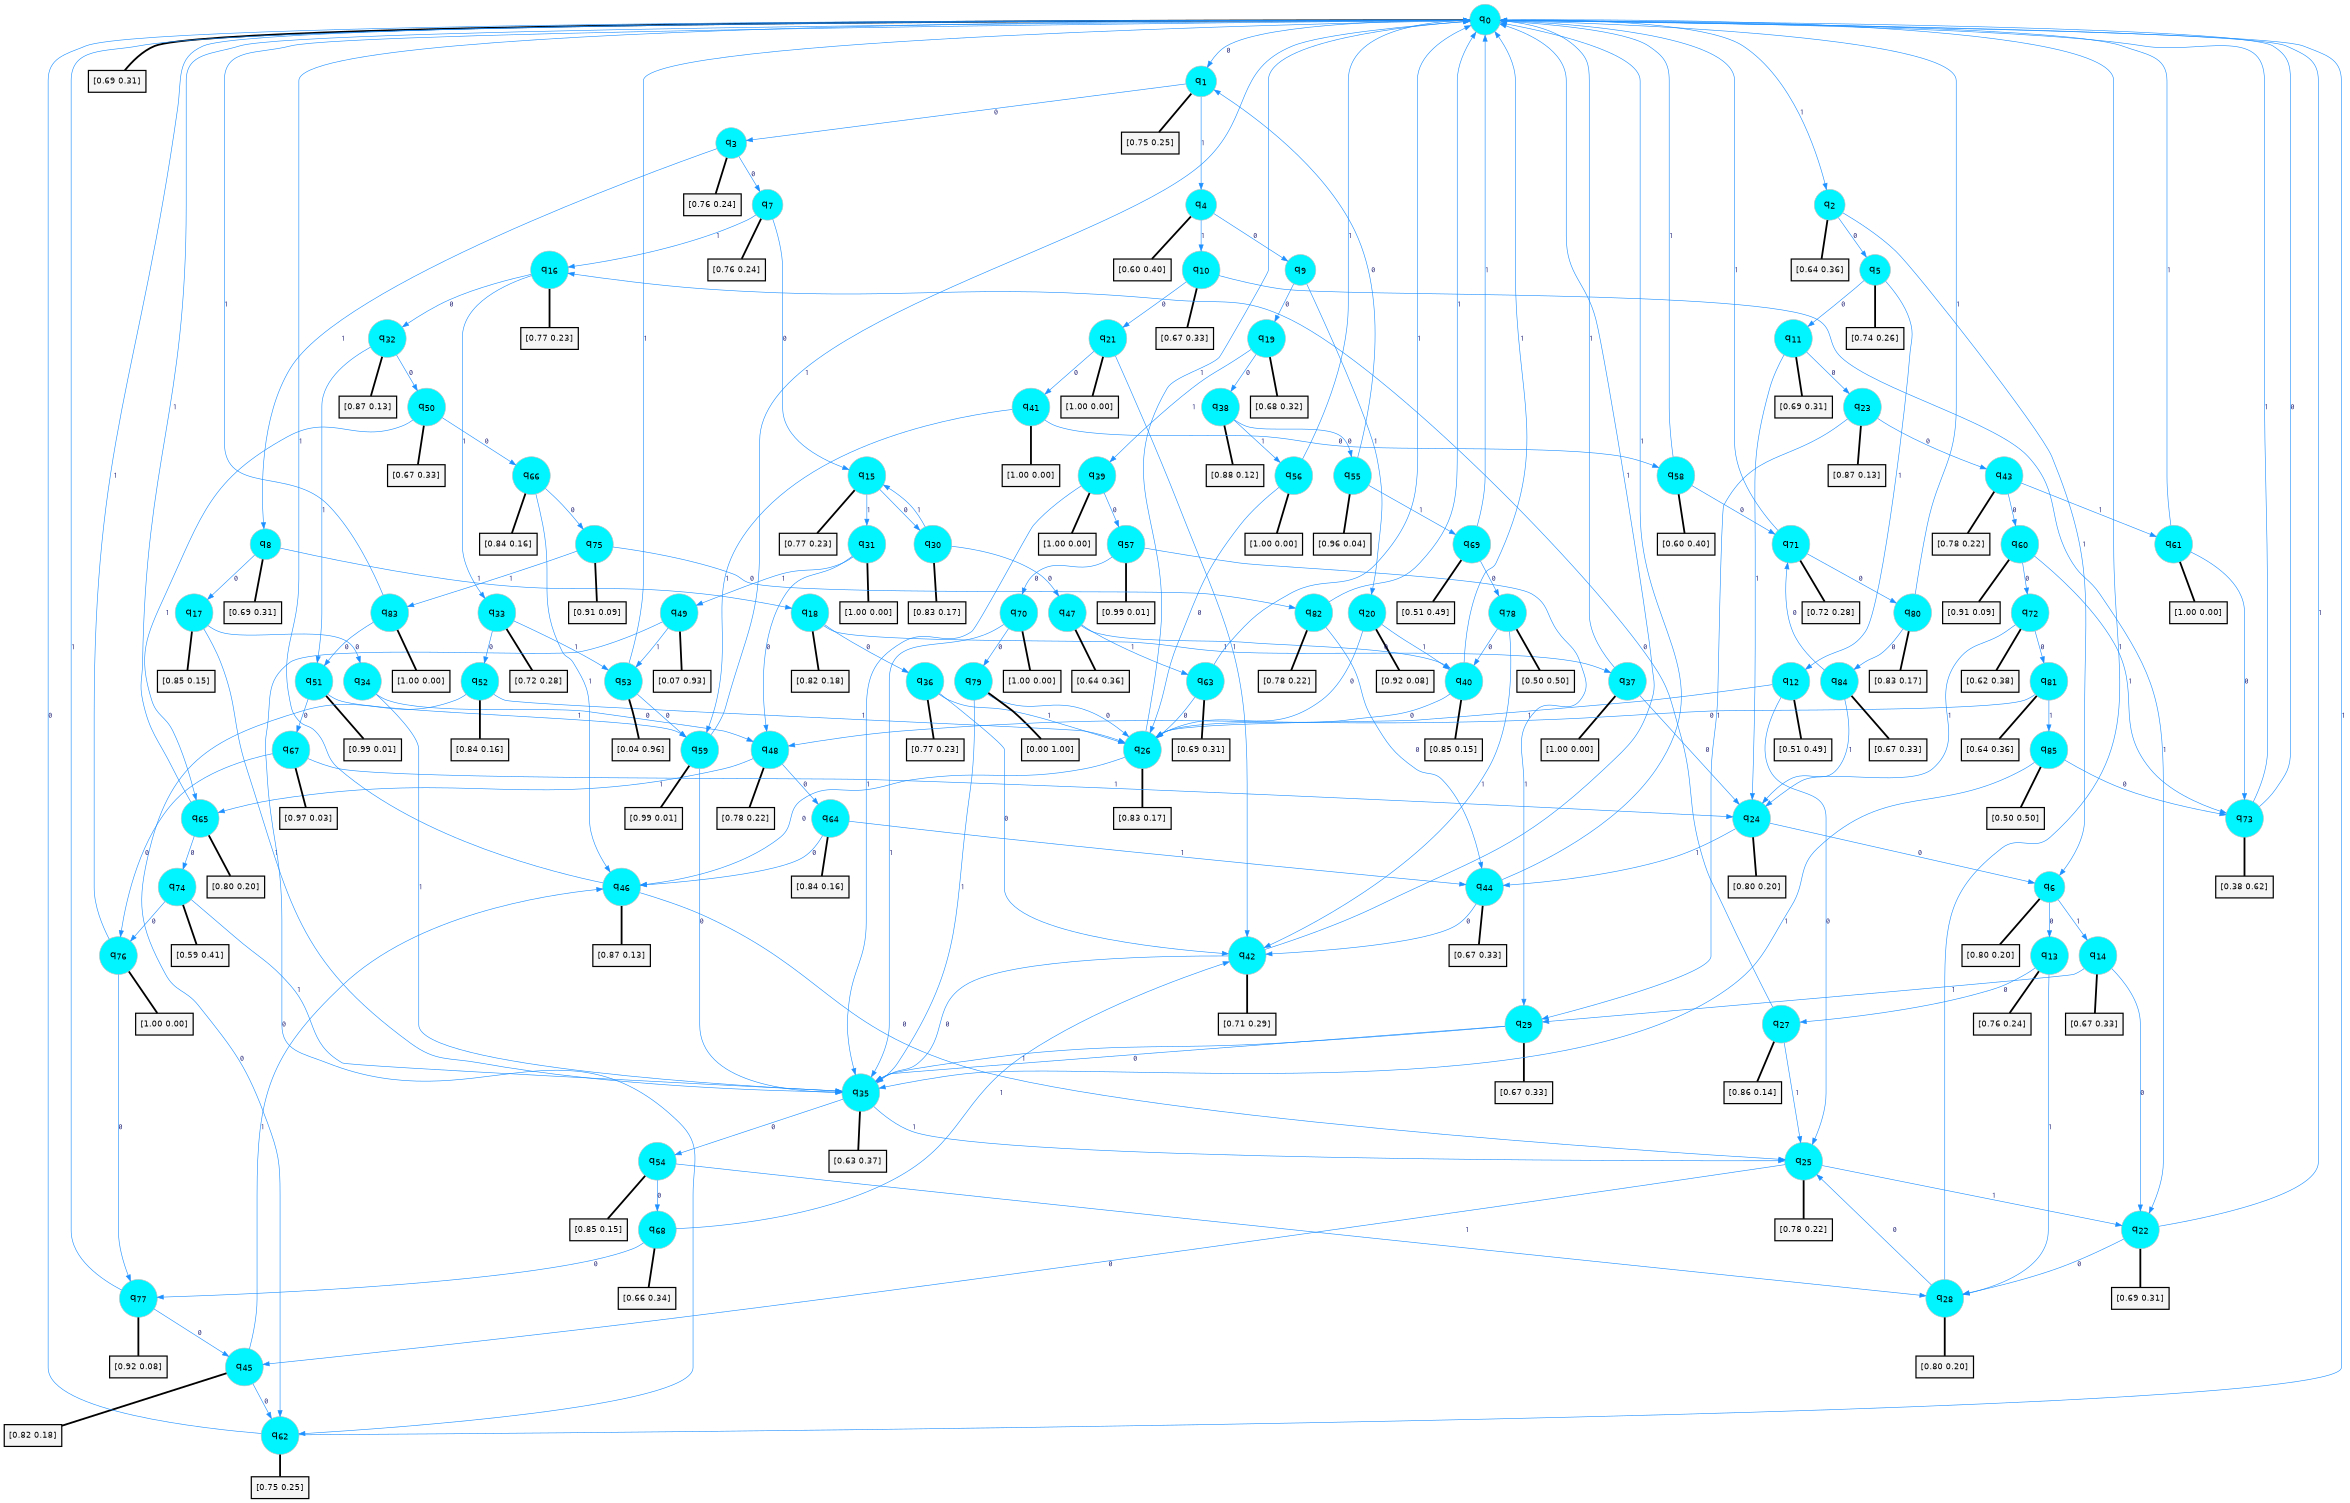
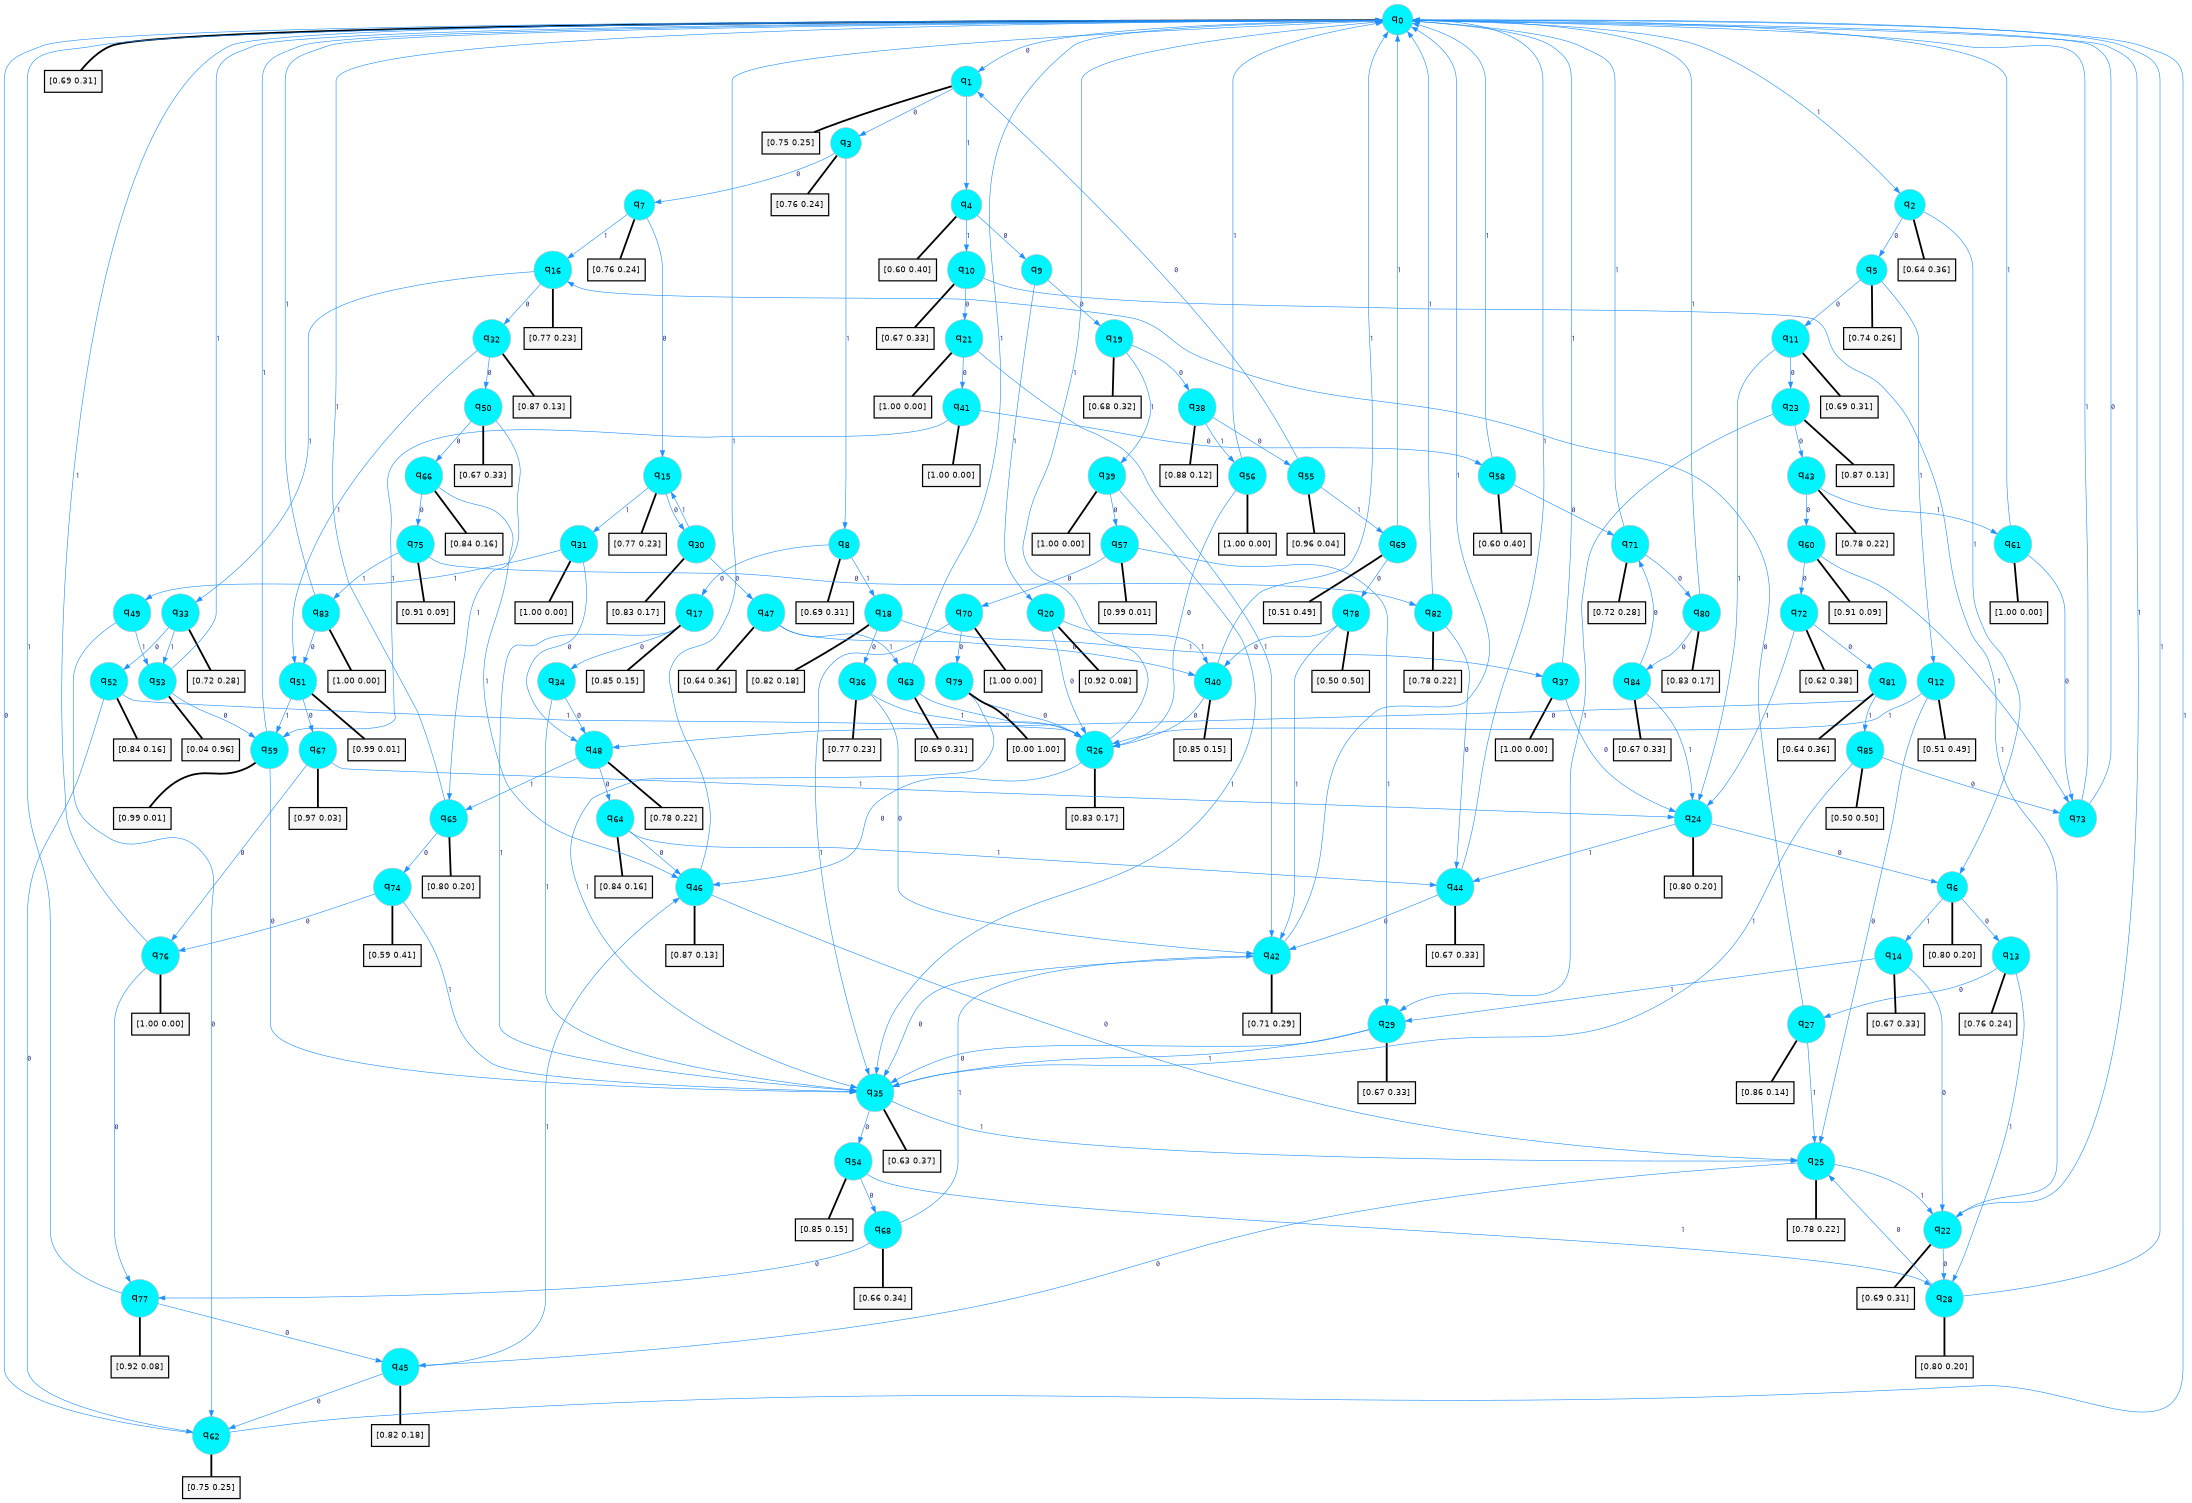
node "[0.07 0.93]": removed
node "[0.38 0.62]": removed
